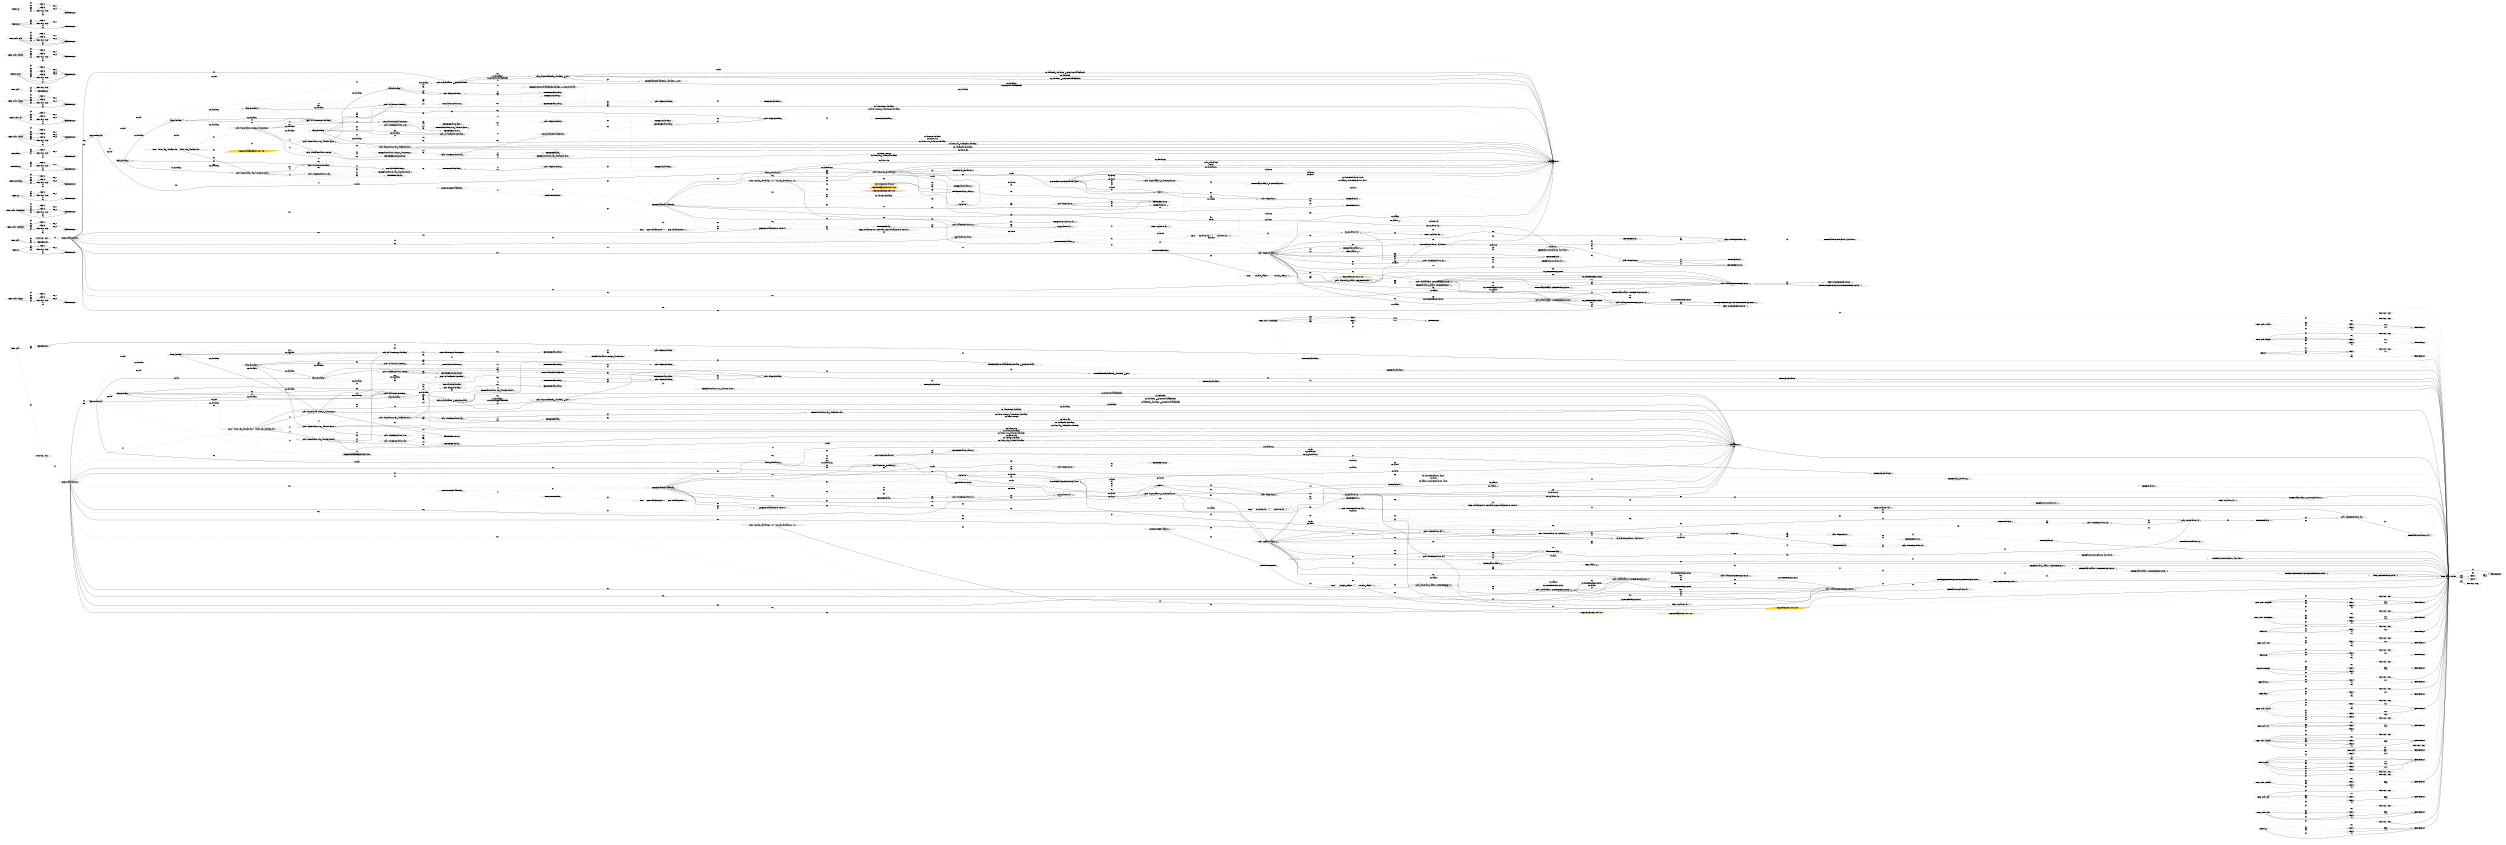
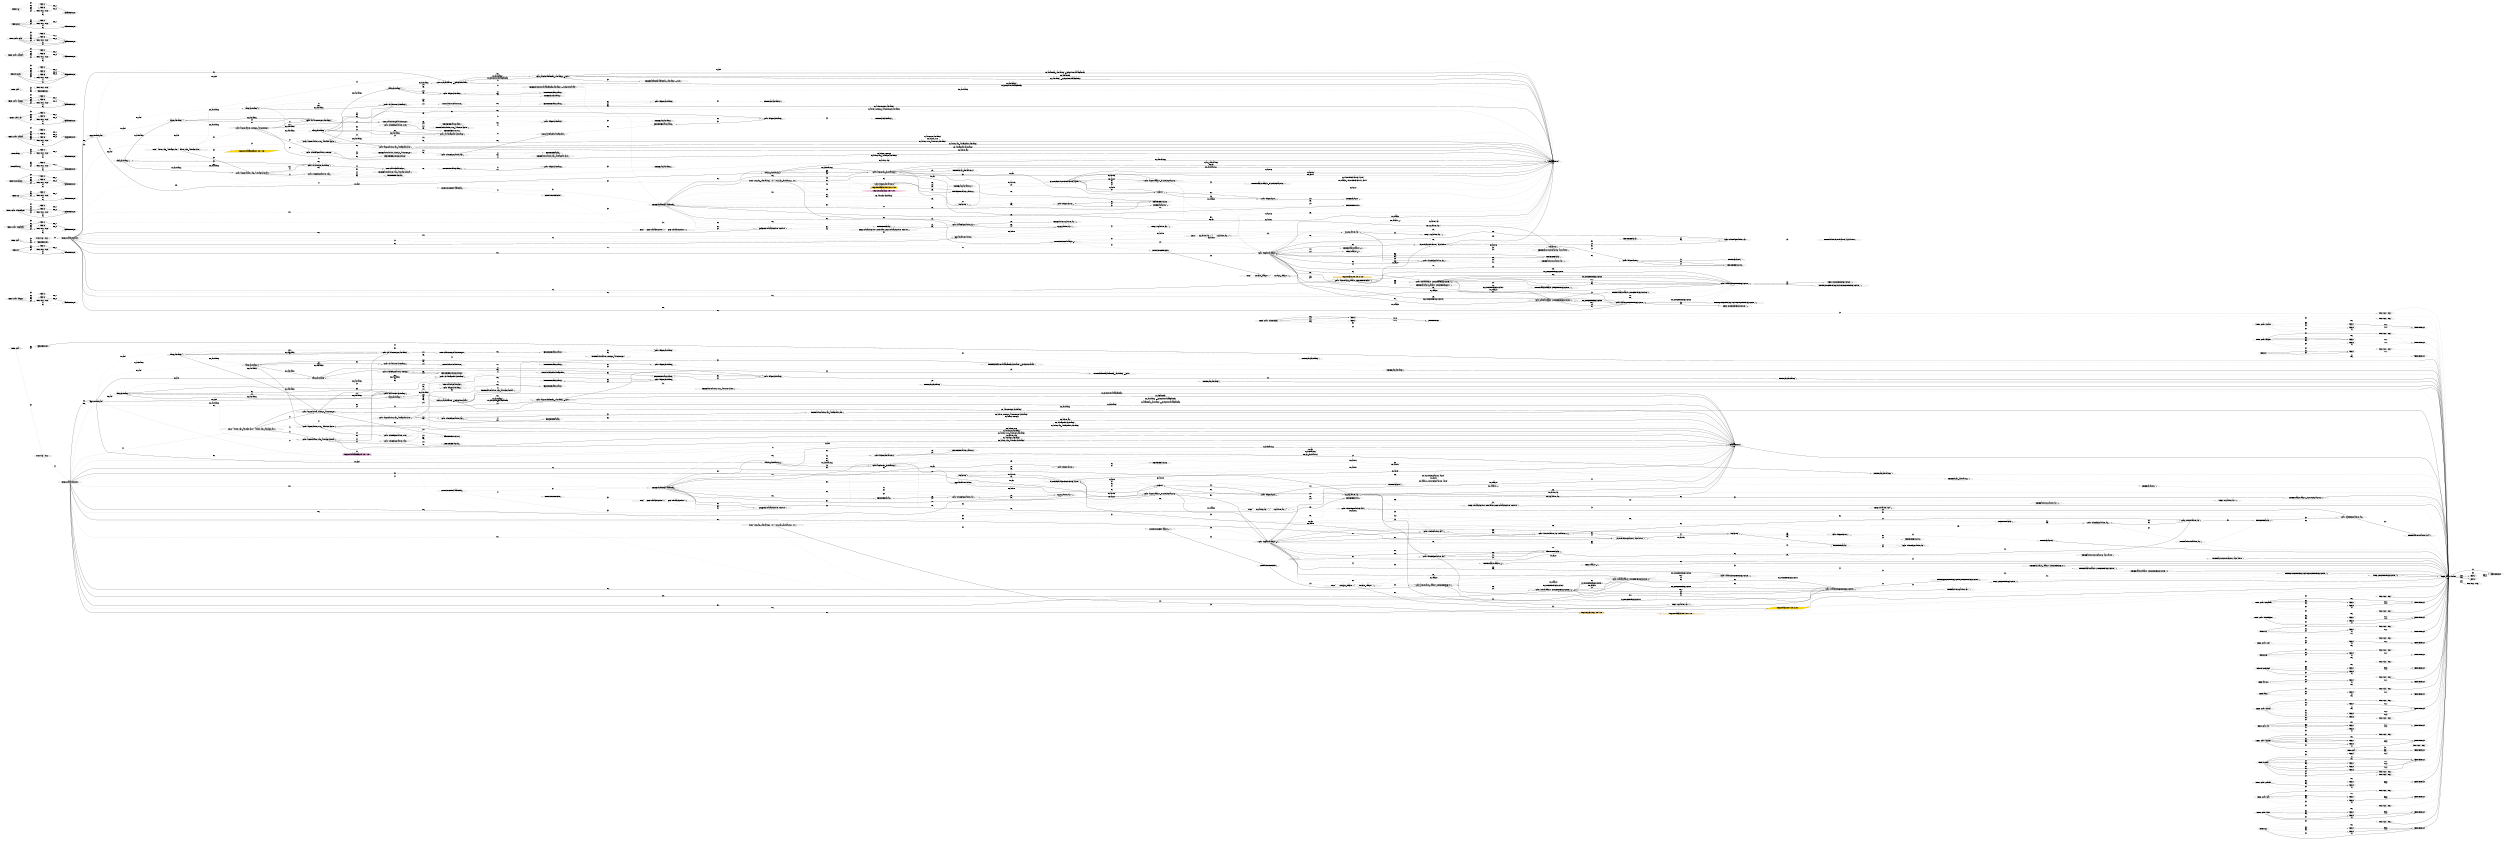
edge "(METHOD,<operator>.indirectIndexAccess)" -> "(<operator>.indirectIndexAccess,attributes->tags[0])": now "(<operator>.sizeOf,sizeof(attributes->tags[0]))" -> "(<operator>.indirectIndexAccess,attributes->tags[0])"
